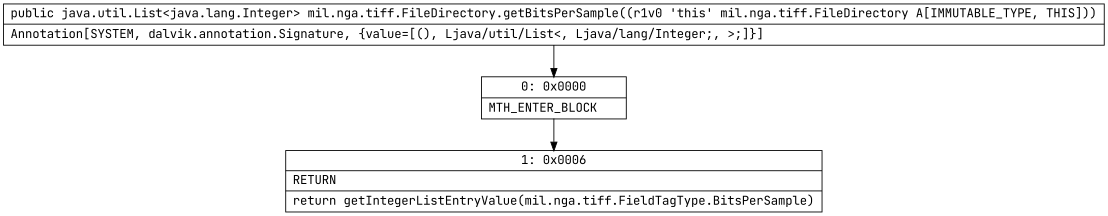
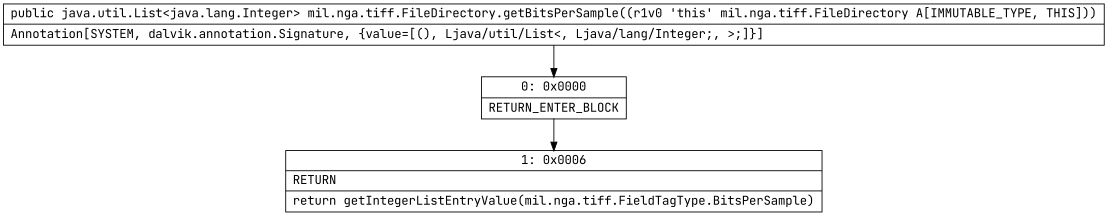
node "0: 0x0000": text "MTH_ENTER_BLOCK" -> "RETURN_ENTER_BLOCK"
